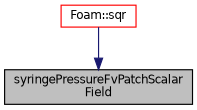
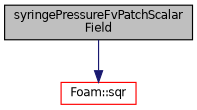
edge "Foam::sqr" -> "syringePressureFvPatchScalar Field": reversed
